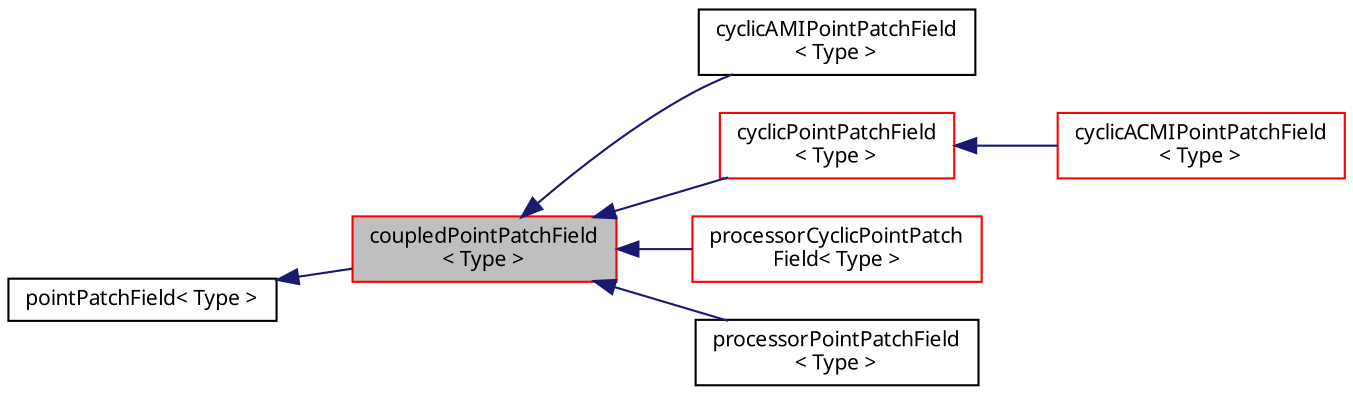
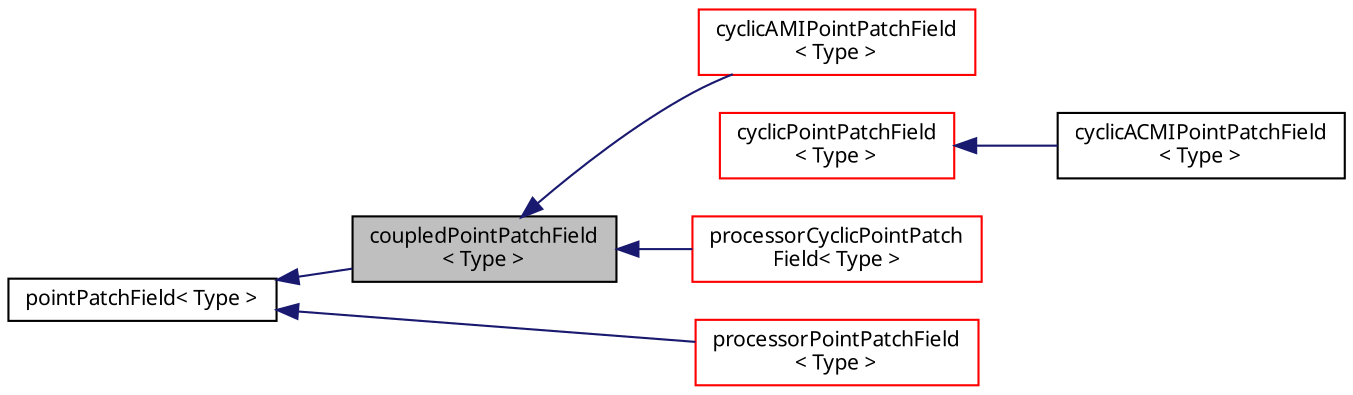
node "cyclicAMIPointPatchField < Type >": color black -> red
node "cyclicACMIPointPatchField < Type >": color red -> black
edge "cyclicPointPatchField < Type >" -> "coupledPointPatchField < Type >": removed
node "coupledPointPatchField < Type >": color red -> black
edge "processorPointPatchField < Type >" -> "coupledPointPatchField < Type >": now "processorPointPatchField < Type >" -> "pointPatchField< Type >"
node "processorPointPatchField < Type >": color black -> red
